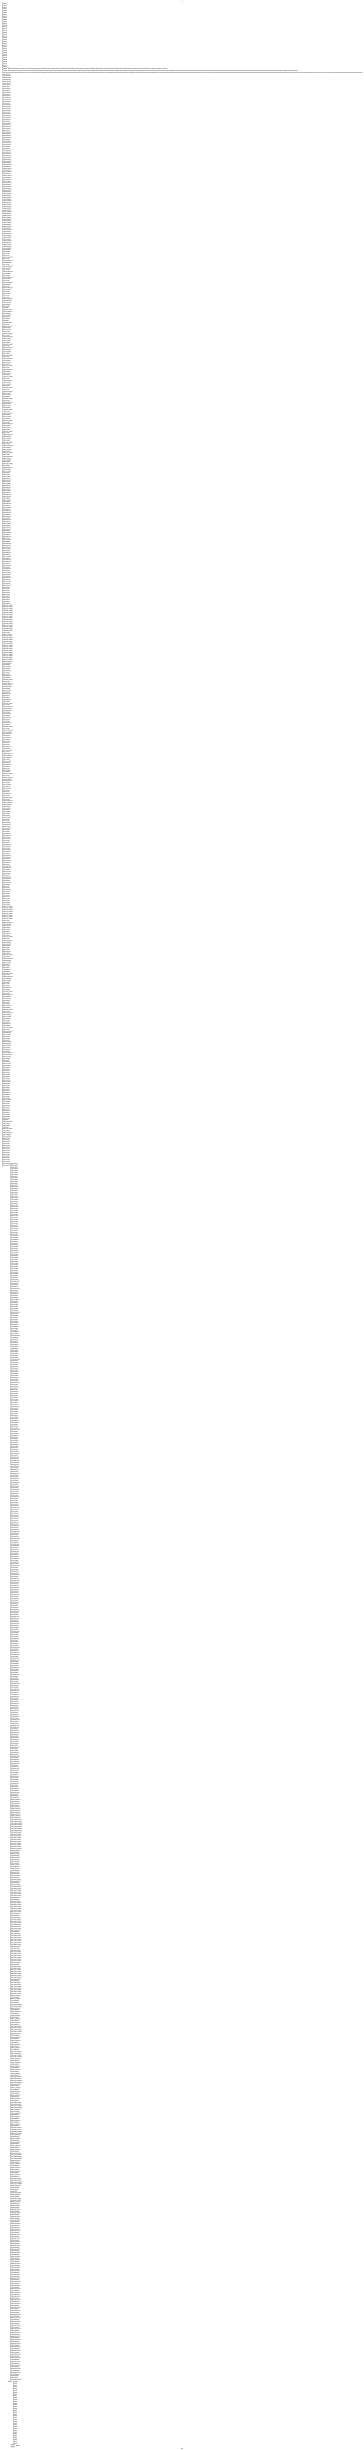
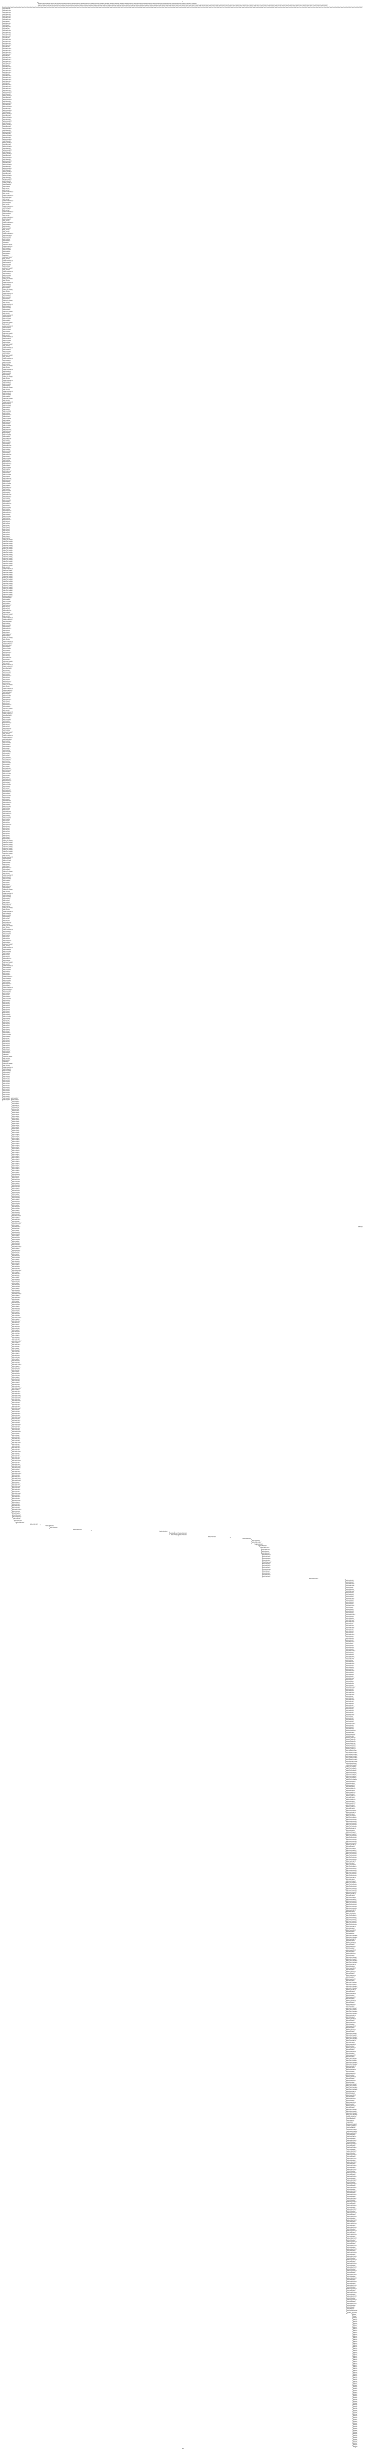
edge "l848" -> "l849": now "l848" -> "l851"
edge "l1316" -> "l1314": now "l1316" -> "l1317"
